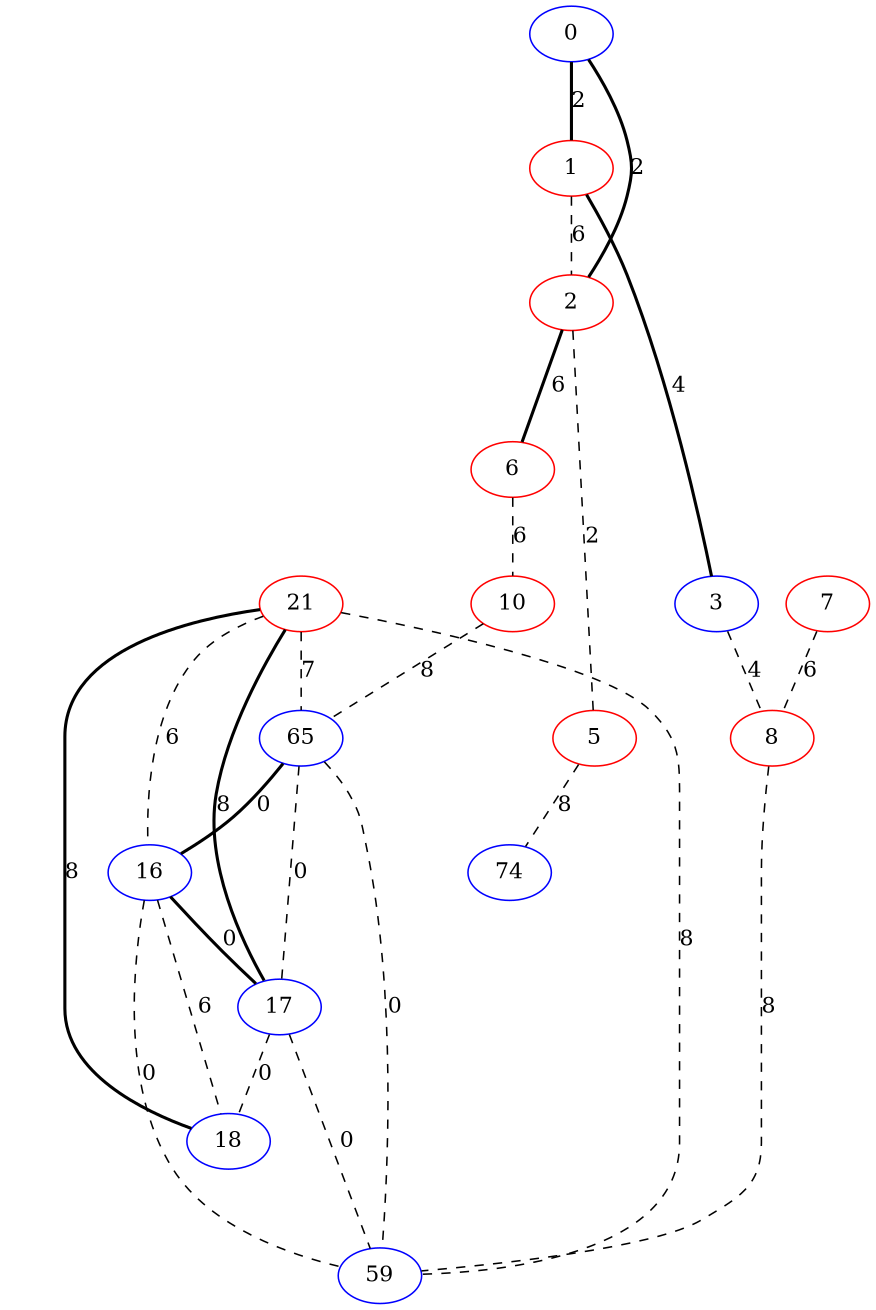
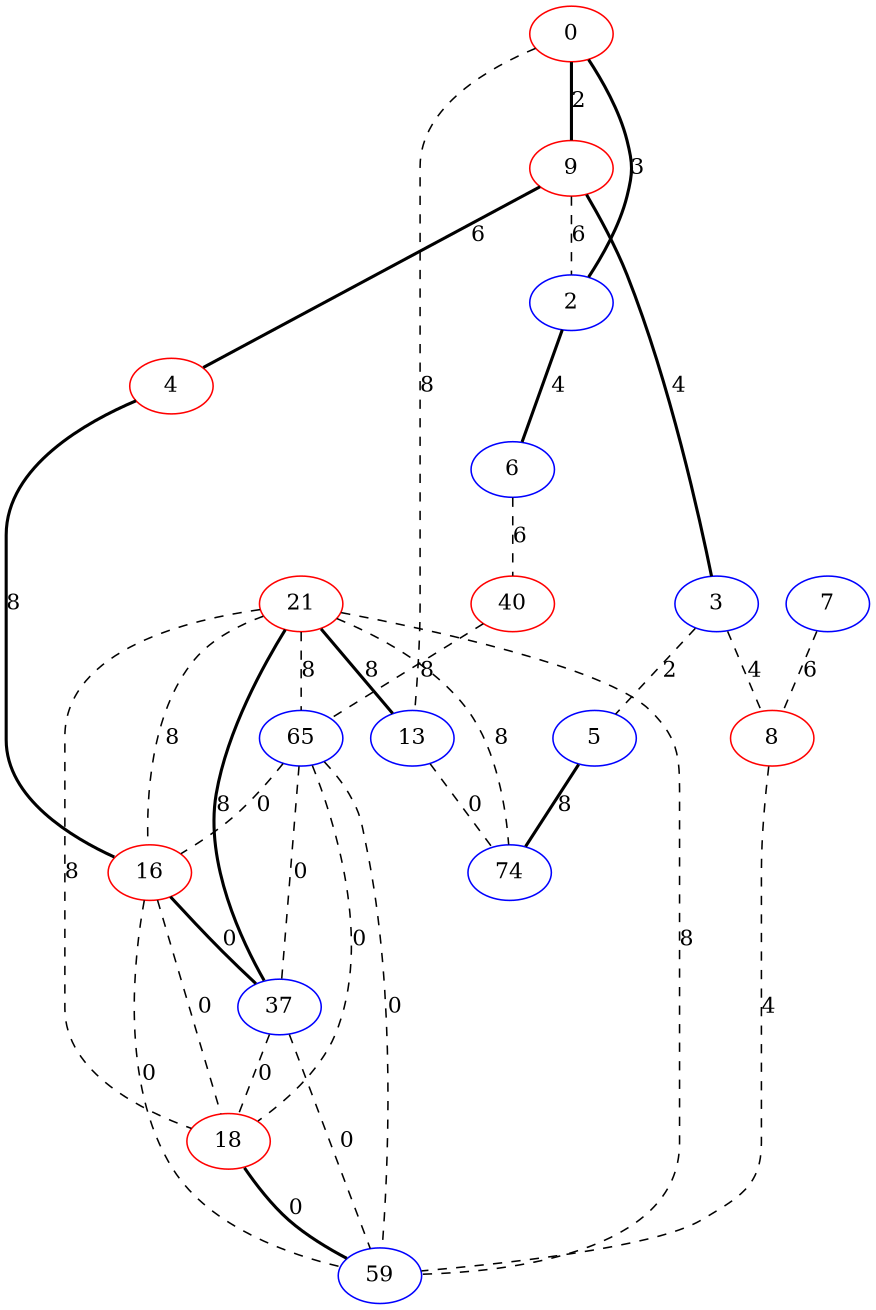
node "0": color blue -> red
node "1": label "1" -> "9"
edge "0" -- "2": label "2" -> "3"
node "2": color red -> blue
node "4": added
edge "2" -- "6": label "6" -> "4"
node "6": color red -> blue
edge "2" -- "5": now "3" -- "5"
node "10": label "10" -> "40"
node "7": color red -> blue
edge "21" -- "65": label "7" -> "8"
edge "21" -- "74": added, label "8"
edge "21" -- "16": label "6" -> "8"
node "13": added
node "5": color red -> blue
edge "5" -- "74": style dashed -> bold
edge "65" -- "16": style bold -> dashed
edge "21" -- "18": style bold -> dashed
node "16": color blue -> red
edge "65" -- "18": added, label "0"
edge "16" -- "18": label "6" -> "0"
node "17": label "17" -> "37"
edge "8" -- "59": label "8" -> "4"
node "18": color blue -> red
edge "18" -- "59": added, label "0"
